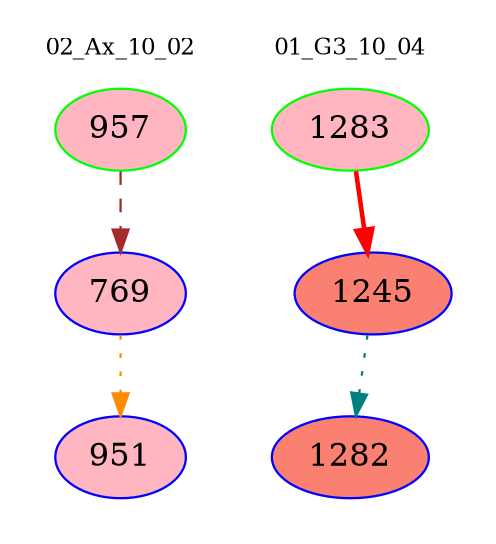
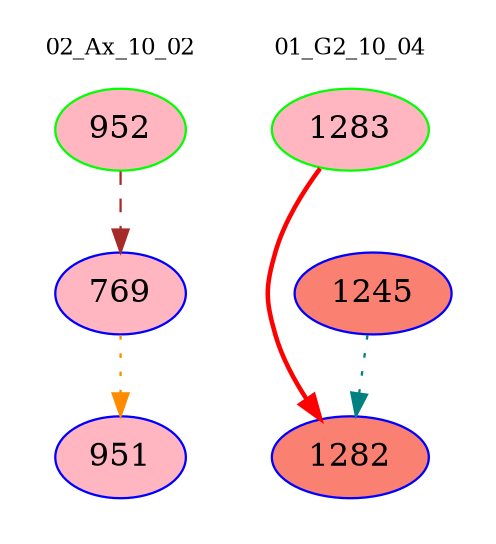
cluster "01_G3_10_04": label "01_G3_10_04" -> "01_G2_10_04"
node "957": label "957" -> "952"
edge "1283" -> "1245": now "1283" -> "1282"
